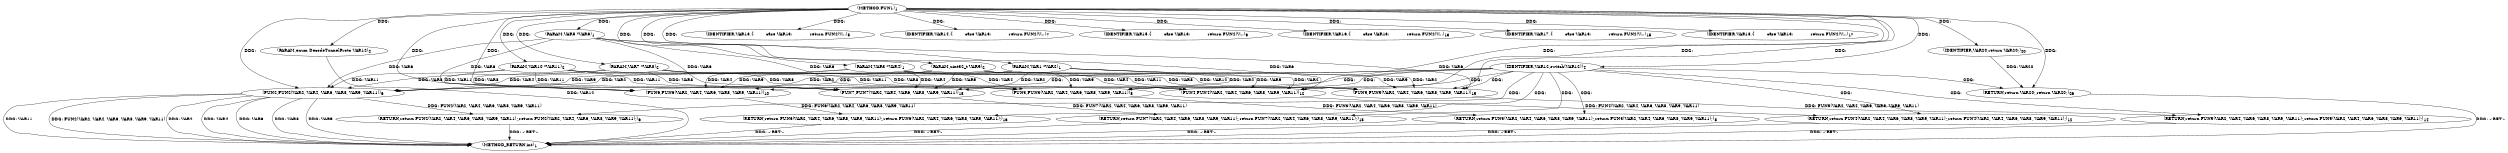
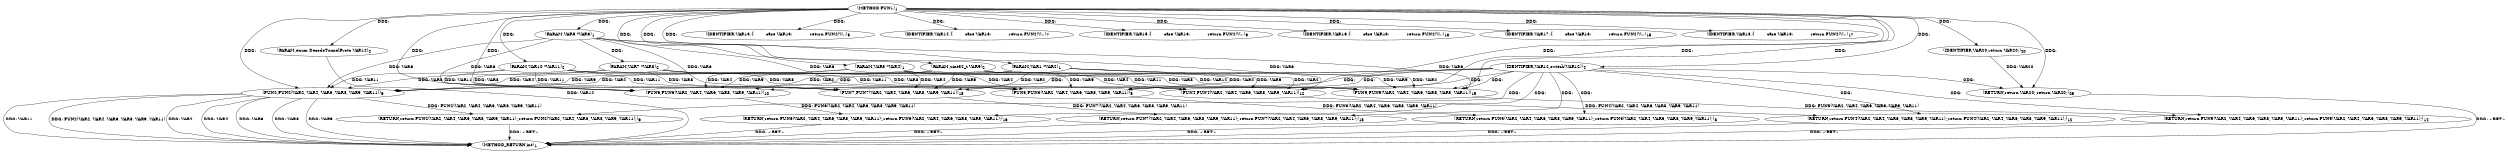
edge "(METHOD,FUN1)" -> "(PARAM,VAR7 *VAR8)": now "(PARAM,VAR5 *VAR6)" -> "(PARAM,VAR7 *VAR8)"
edge "(IDENTIFIER,VAR12,switch(VAR12))" -> "(FUN6,FUN6(VAR2, VAR4, VAR6, VAR8, VAR9, VAR11))": label "CDG: " -> "DDG: "
